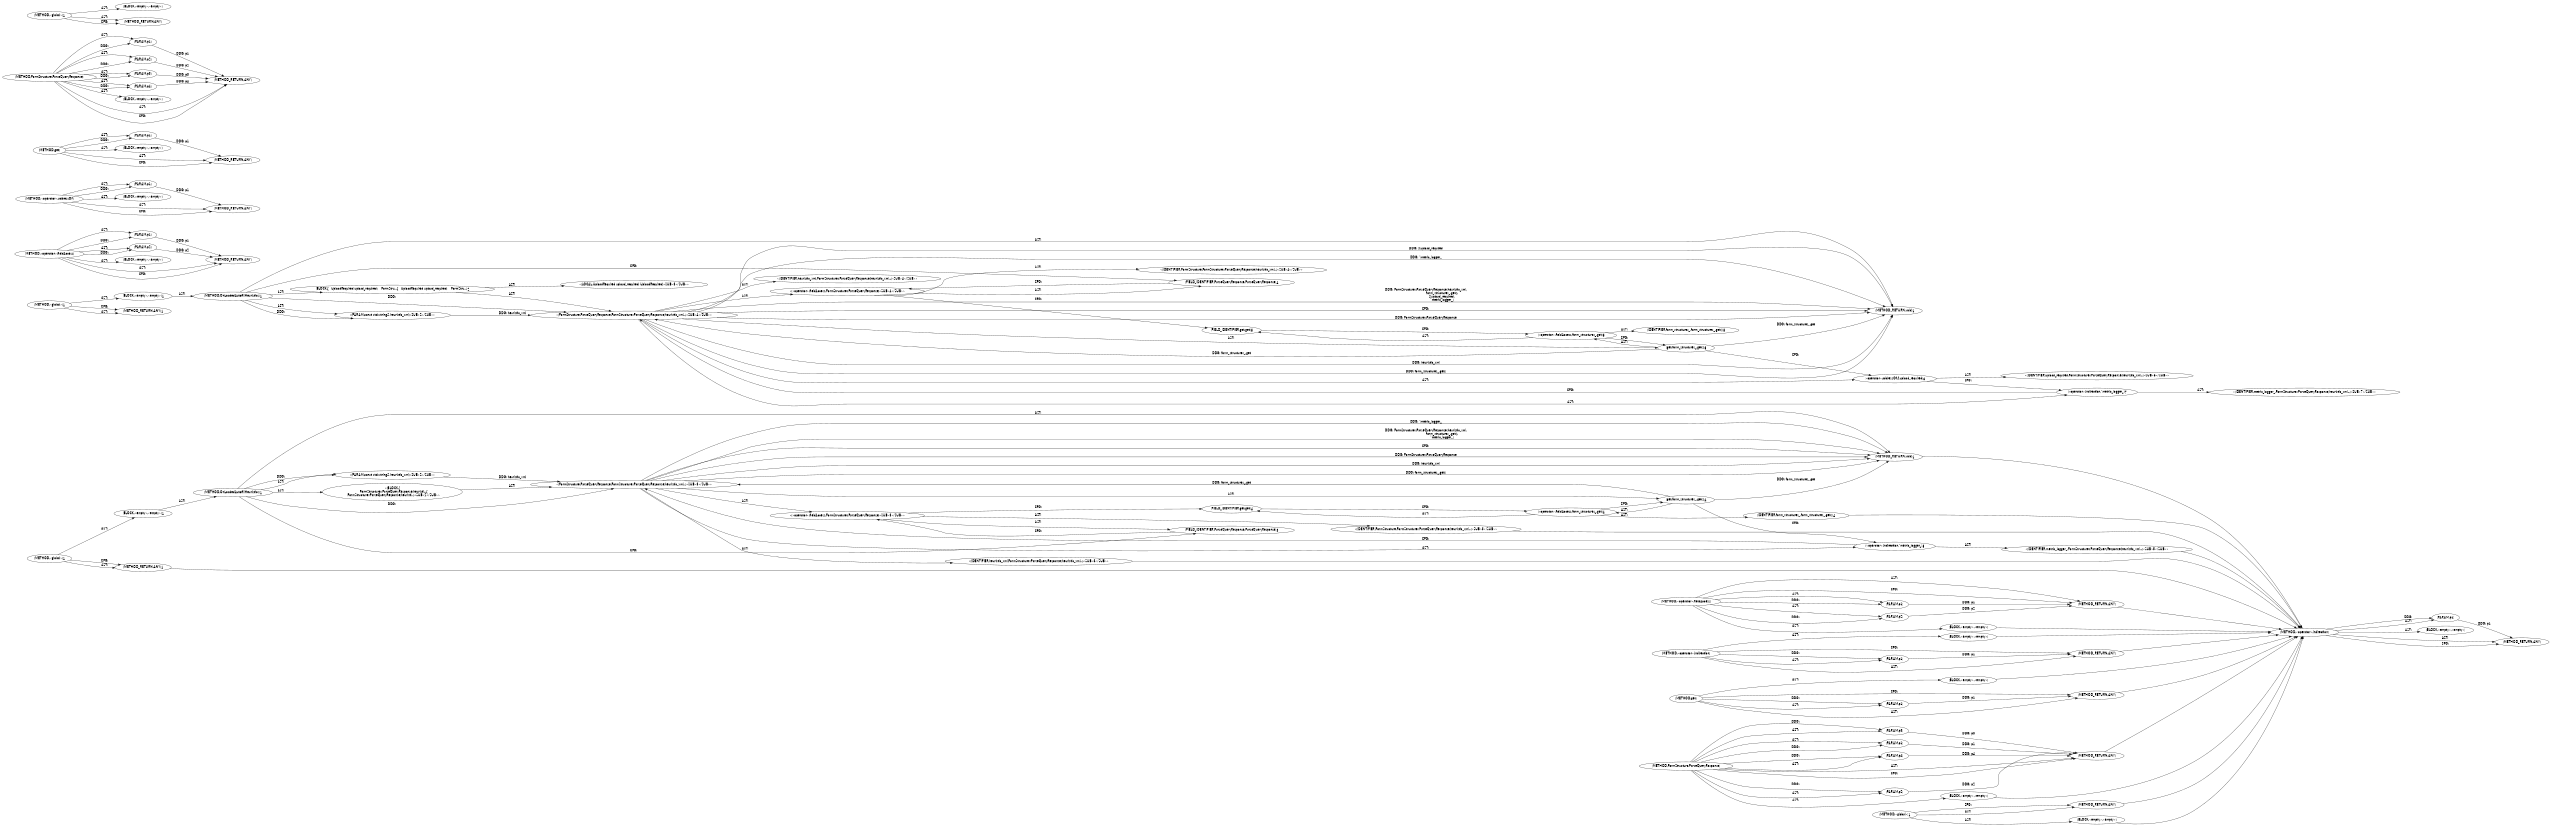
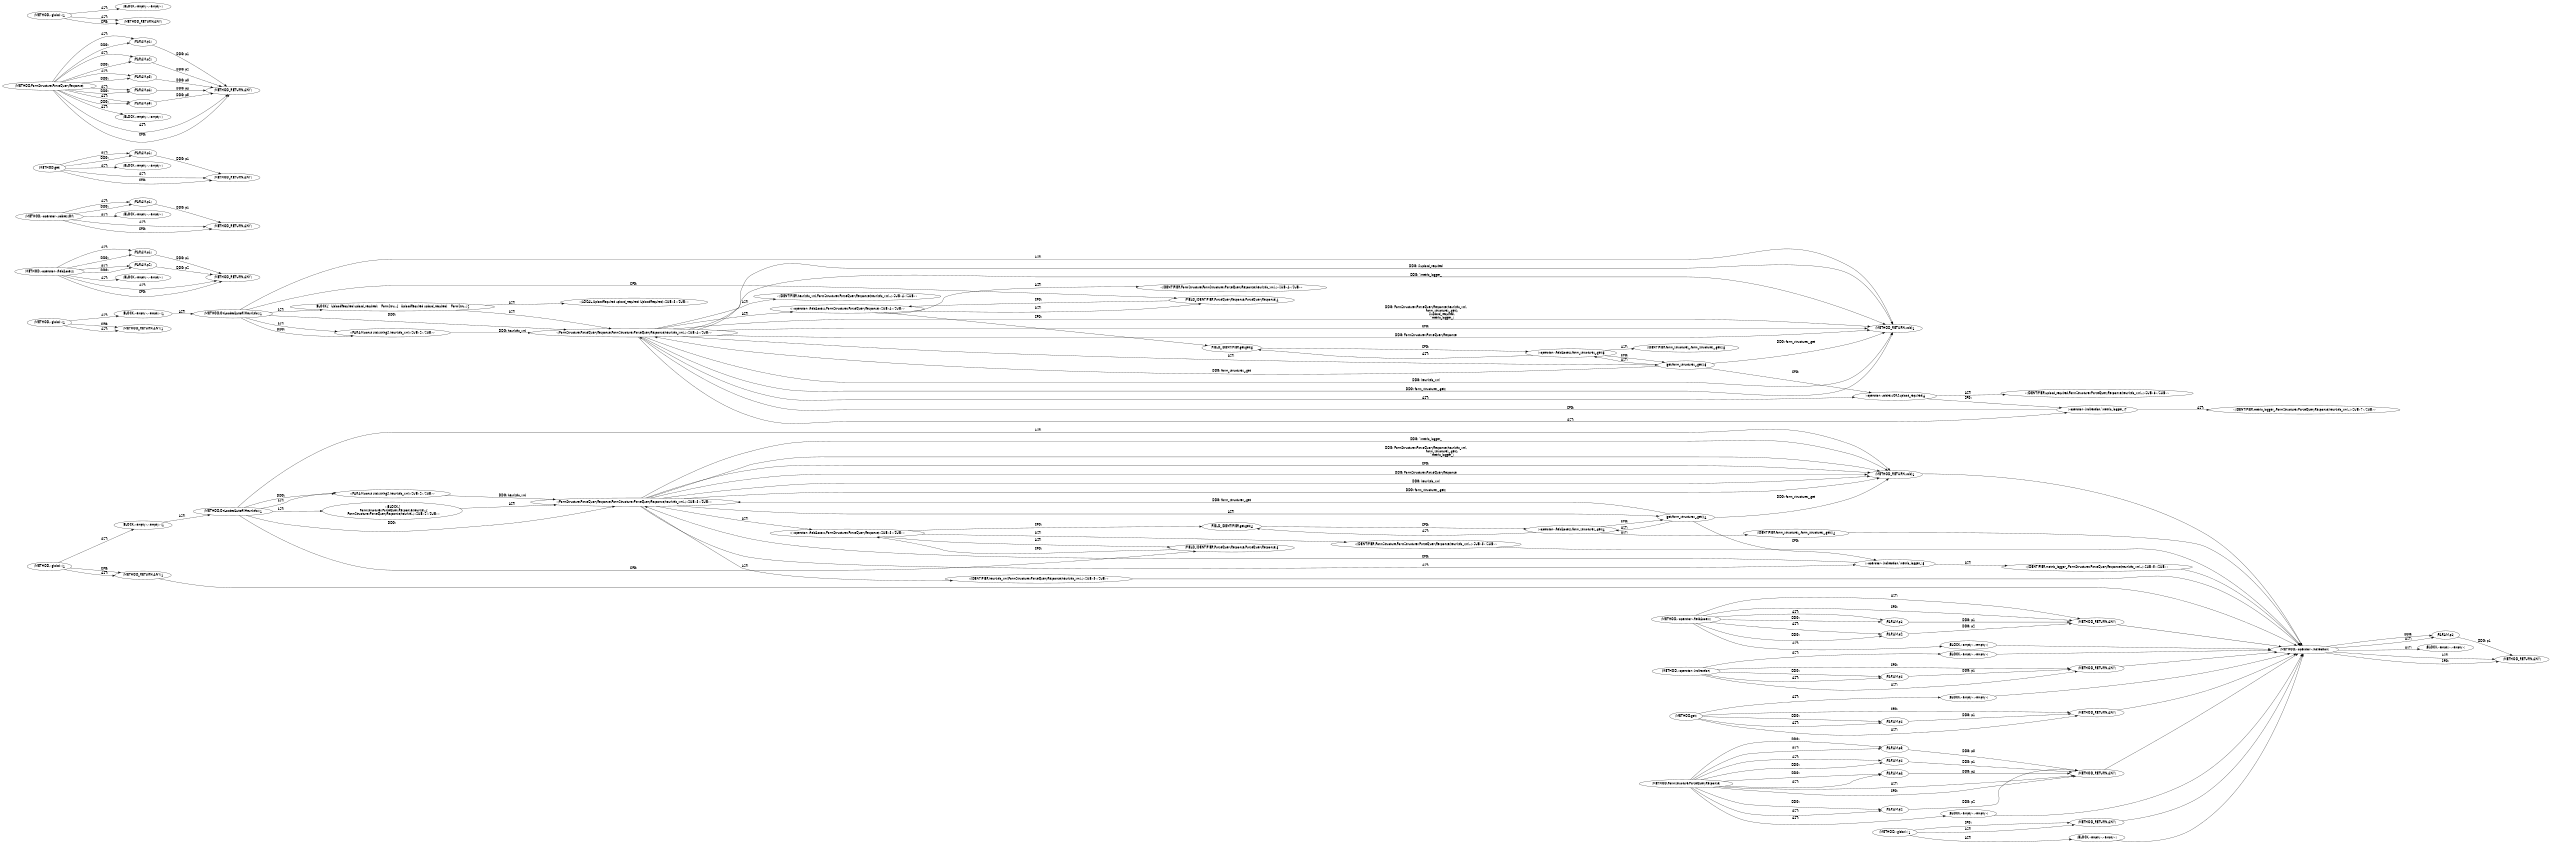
node "(PARAM,p5)": added
